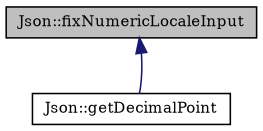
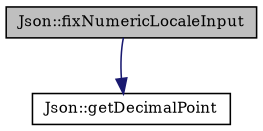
edge "Json::getDecimalPoint" -> "Json::fixNumericLocaleInput": reversed
